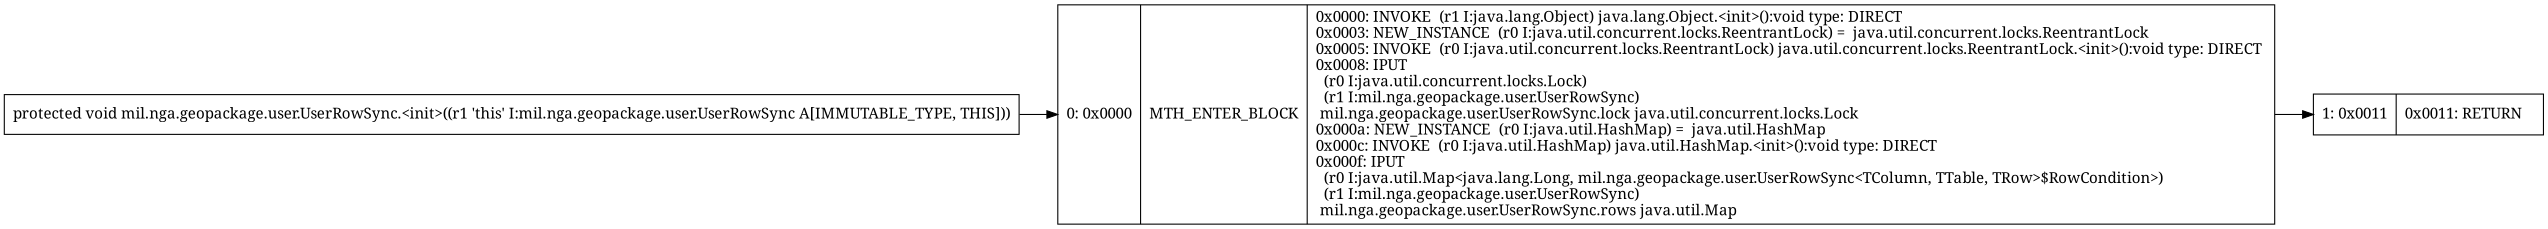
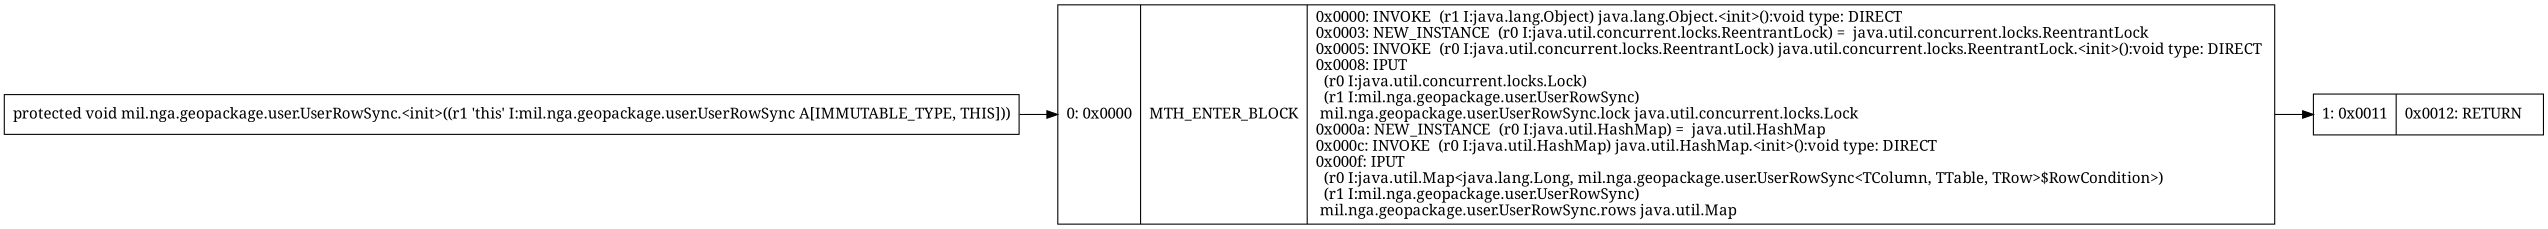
node "1: 0x0011": text "0x0011: RETURN" -> "0x0012: RETURN"
